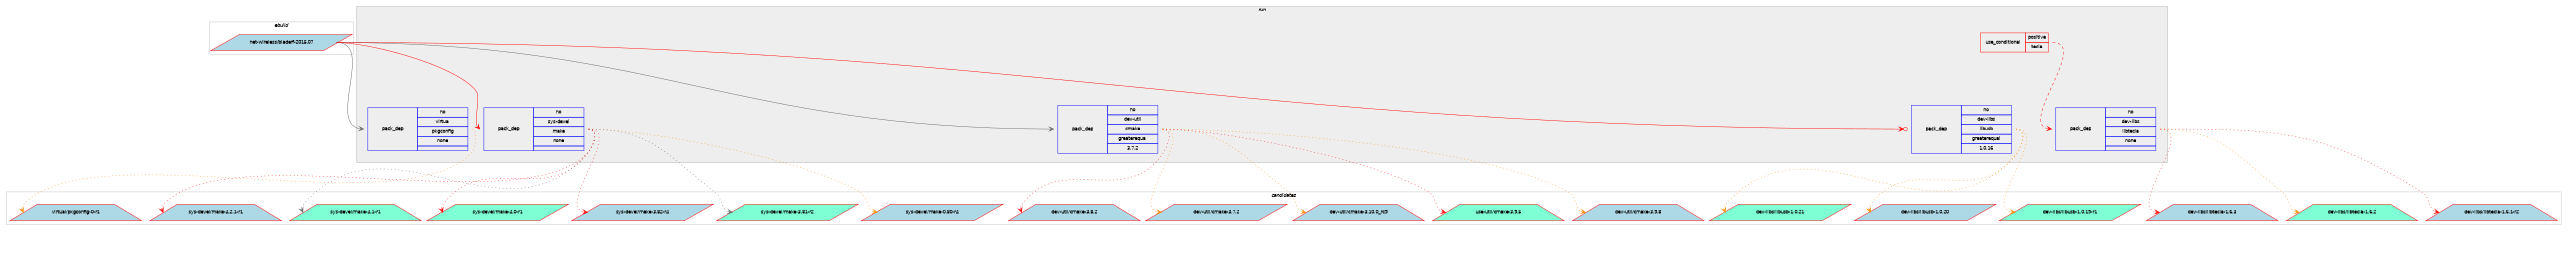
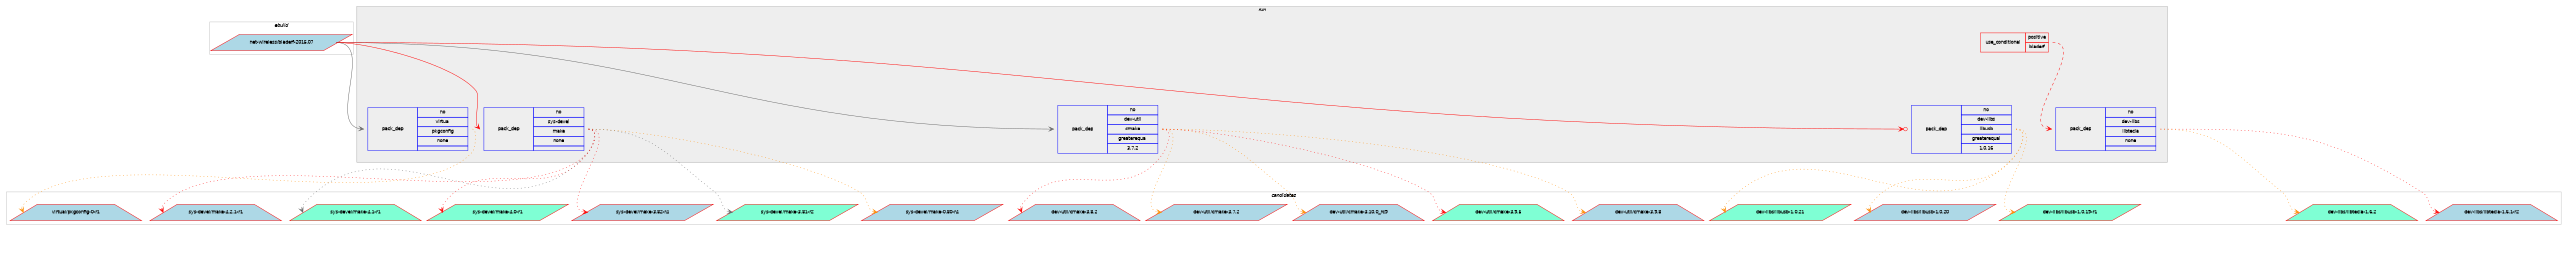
node "use_conditional": text "tecla" -> "bladerf"
node "use-util/cmake-3.9.5": label "use-util/cmake-3.9.5" -> "dev-util/cmake-3.9.5"
node "dev-libs/libtecla-1.6.3": removed
